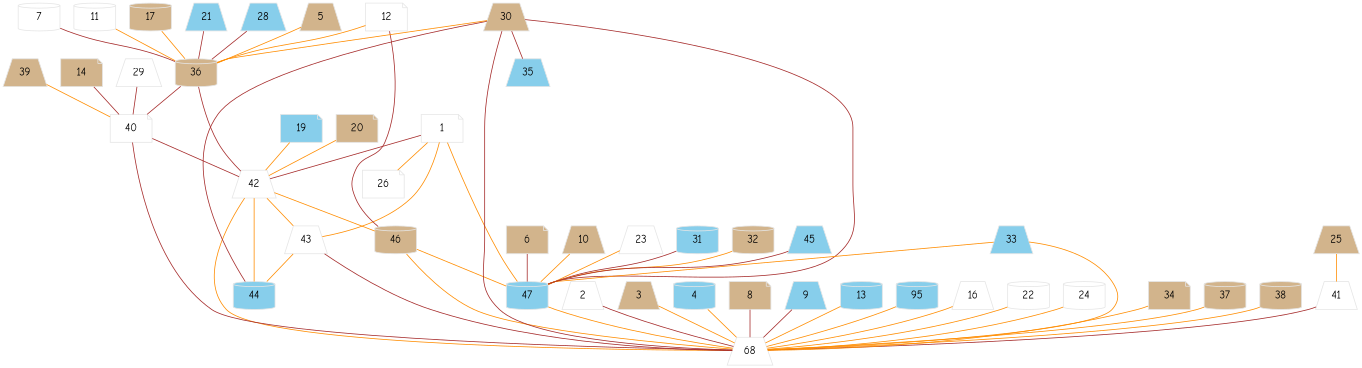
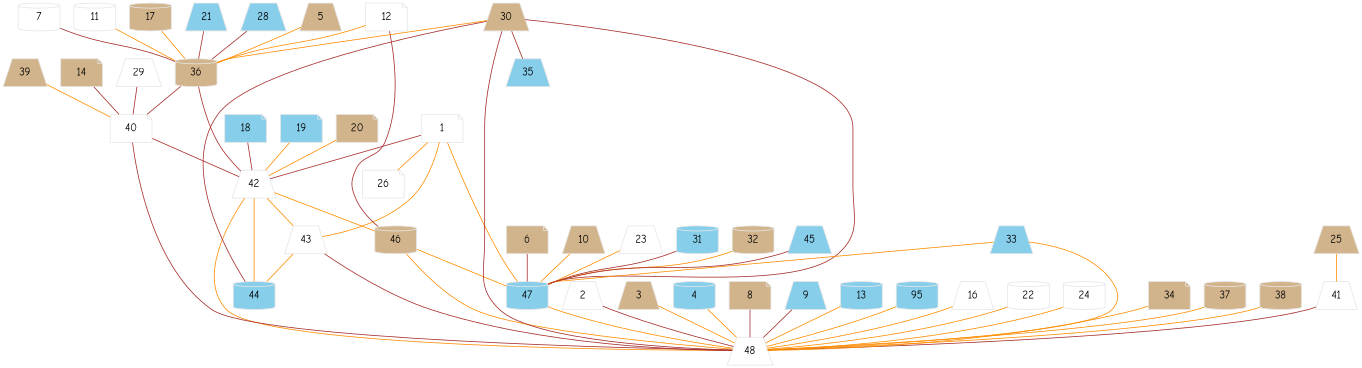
node "18": added
node "68": label "68" -> "48"
